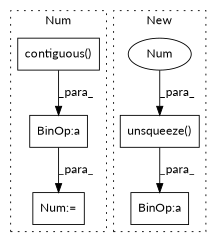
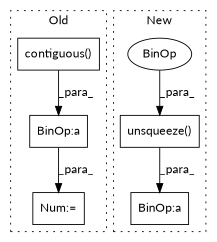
cluster "Num": label "Num" -> "Old"
node "Num": label "Num" -> "BinOp"
